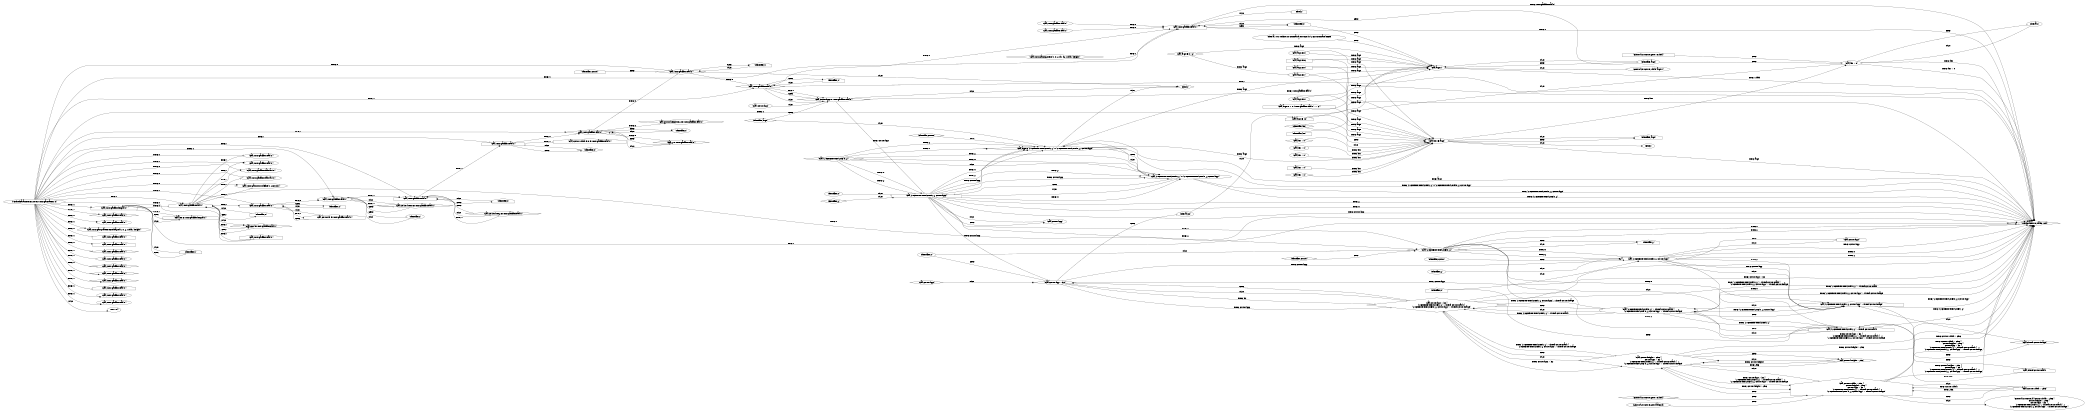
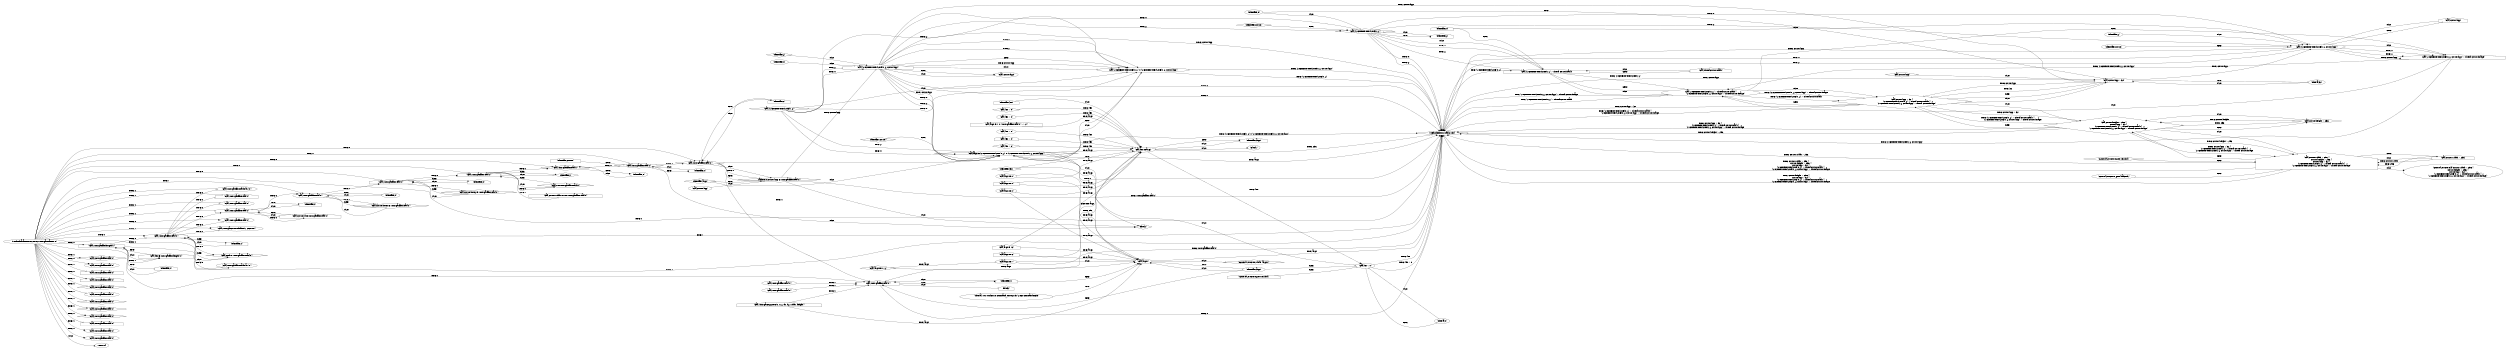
node "(Call,vmsvga_copy_rect(s, x, y, dx, dy, width, height))": shape diamond -> house
node "(ControlStructure,while (args--))": shape ellipse -> diamond
edge "(Call,args = 7)" -> "(Call,args--)": label "DDG: args" -> "AST: "
edge "(Call,args--)" -> "(MethodReturn,static void)": label "DDG: width" -> "DDG: args"
edge "(Call,args = 7 + (vmsvga_fifo_read(s) >> 2))" -> "(Call,args--)": now "(Call,vmsvga_copy_rect(s, x, y, dx, dy, width, height))" -> "(Call,args--)"
edge "(Call,args = 6)" -> "(Call,len -= args)": label "DDG: args" -> "BITMAP: args"
node "(Call,cursor.bpp = vmsvga_fifo_read(s))": label "(Call,cursor.bpp = vmsvga_fifo_read(s))" -> "(Unknown,cursor.bpp = vmsvga_fifo_read(s))"
edge "(Call,args = 7)" -> "(Call,len -= args)": label "DDG: args" -> "DDG: 256"
node "(Call,cursor.height = y = vmsvga_fifo_read(s))": removed
node "(Call,y = vmsvga_fifo_read(s))": removed
edge "(Call,len -= args)" -> "(MethodReturn,static void)": label "DDG: args" -> "DDG: 256"
edge "(Literal,32)" -> "(Call,args = 12)": now "(Literal,32)" -> "(Call,cursor.bpp > 32)"
node "(Call,x = vmsvga_fifo_read(s))": added
edge "(Call,len = vmsvga_fifo_length(s))" -> "(Call,vmsvga_fifo_length(s))": arrowhead odot -> box
node "(Call,vmsvga_update_rect_delayed(s, x, y, width, height))": removed
node "(Call,cursor.bpp > 32)": shape diamond -> house
edge "(Call,SVGA_BITMAP_SIZE(x, y) > sizeof cursor.mask)" -> "(MethodReturn,static void)": reversed
node "(Call,sizeof cursor.image)": removed
edge "(Call,sizeof cursor.mask)" -> "(Call,SVGA_BITMAP_SIZE(x, y) > sizeof cursor.mask)": label "PIXMAP: " -> "AST: "
